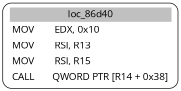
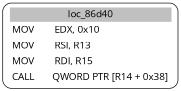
node "loc_86d40": text "MOV        RSI, R15" -> "MOV        RDI, R15"
